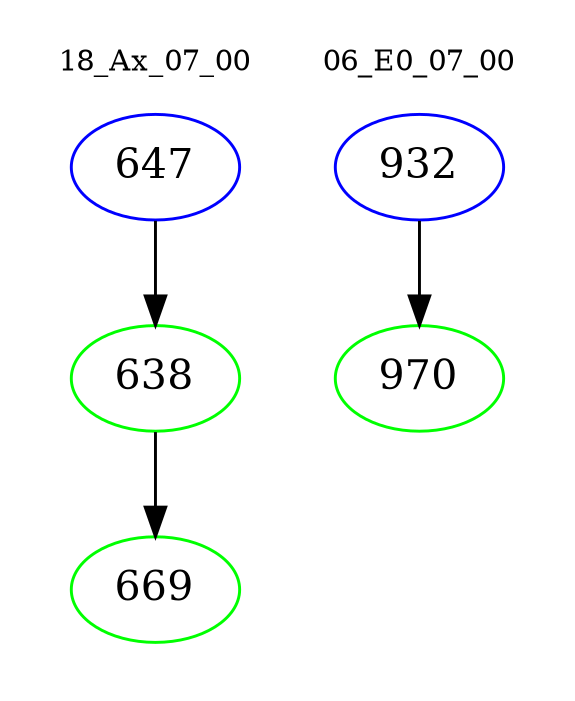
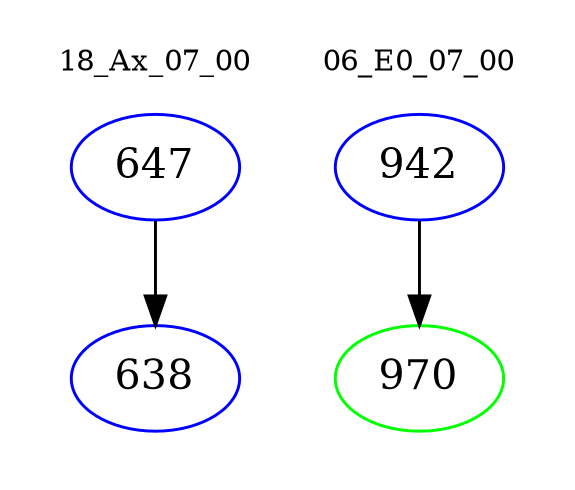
node "932": label "932" -> "942"
node "638": color green -> blue
node "669": removed
